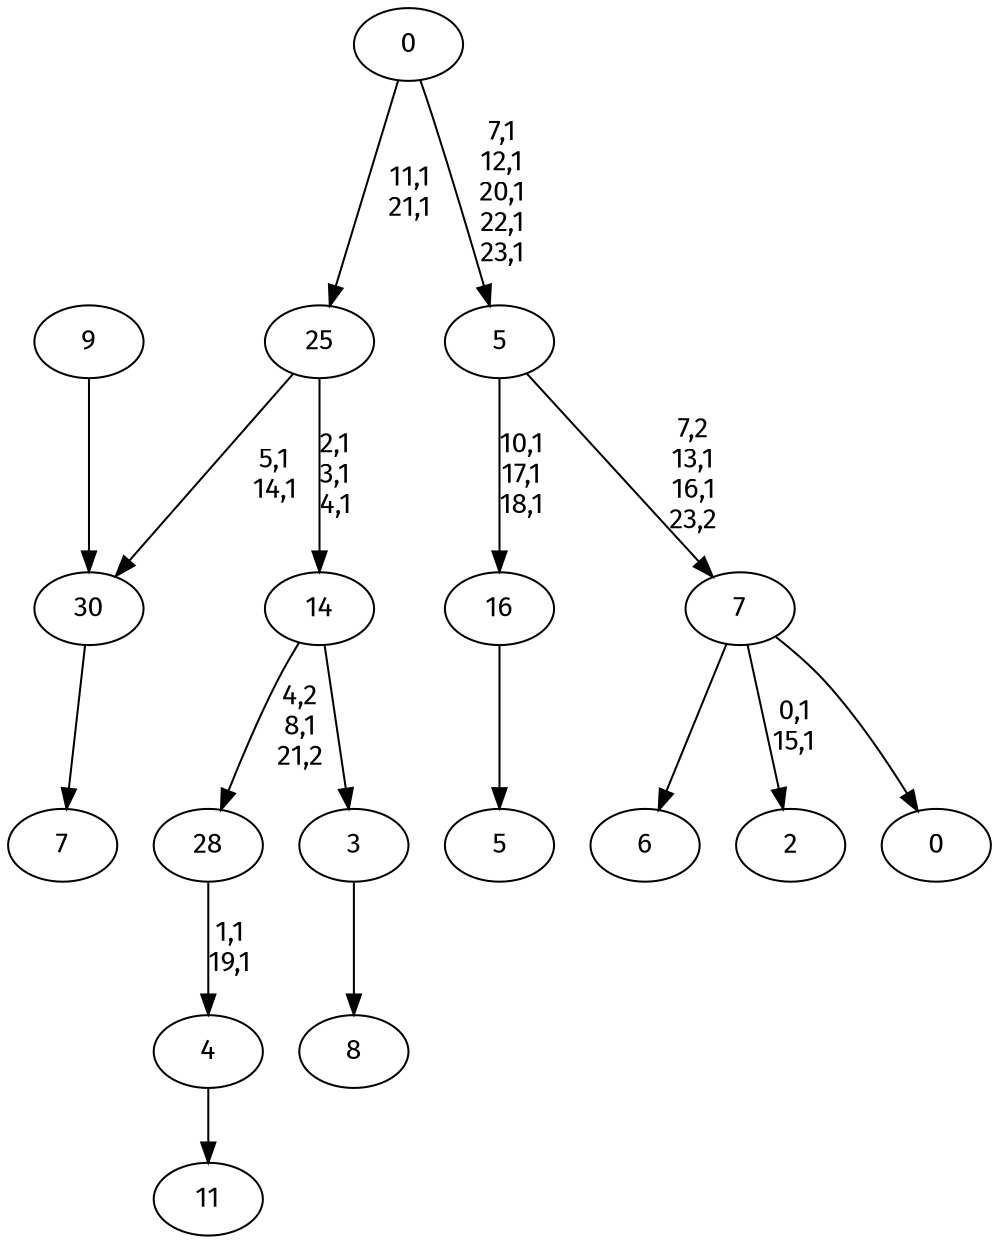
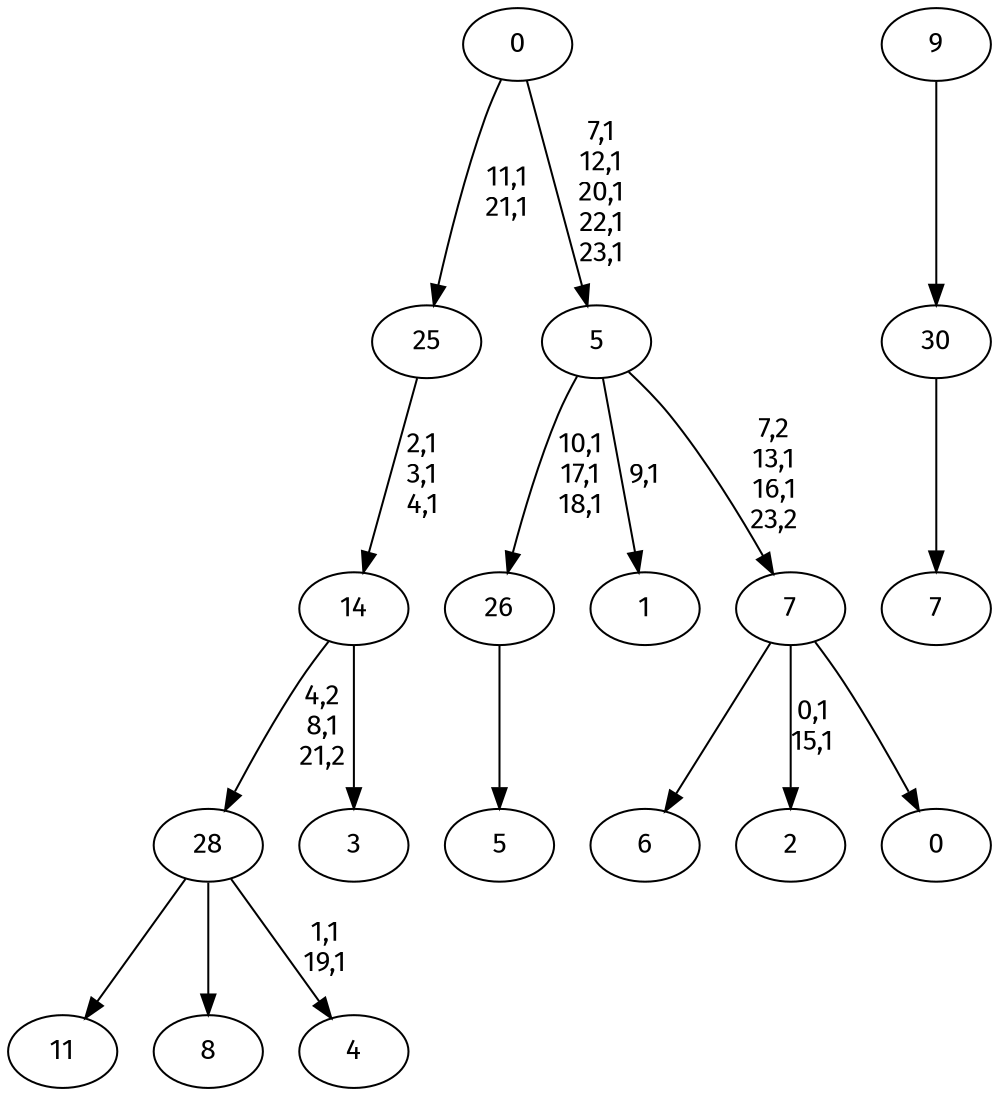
edge "25" -> "30": removed, label "5,1 14,1"
node "16": label "16" -> "26"
node "1": added
edge "3" -> "8": now "28" -> "8"
edge "4" -> "11": now "28" -> "11"
